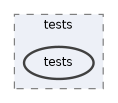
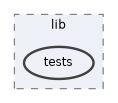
cluster "tests": label "tests" -> "lib"
